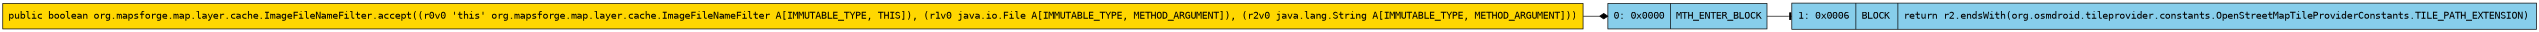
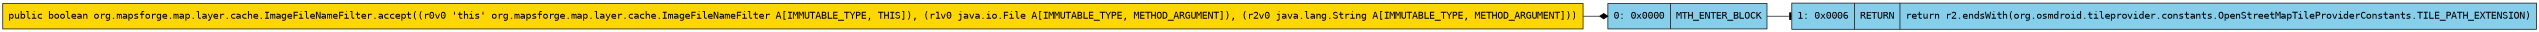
node "1: 0x0006": text "BLOCK" -> "RETURN"
